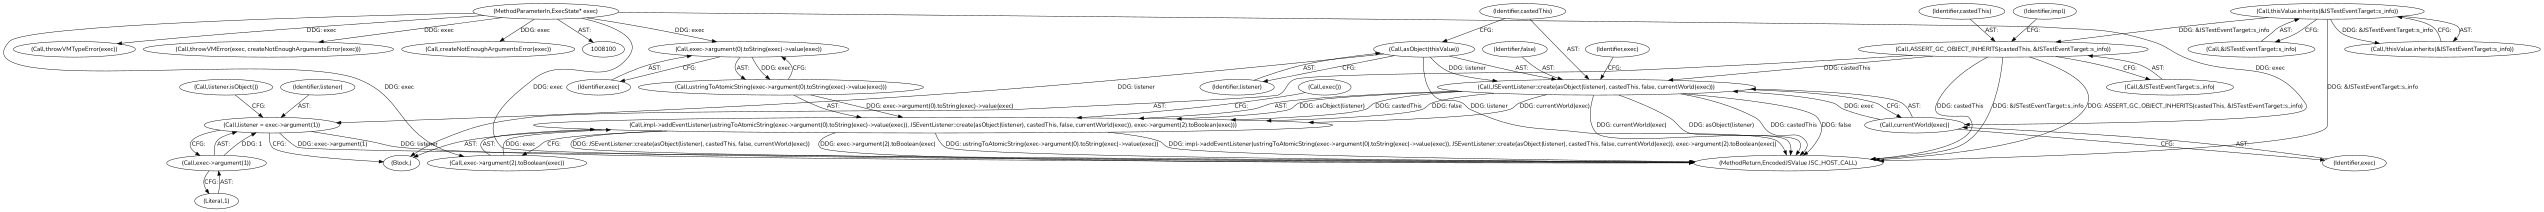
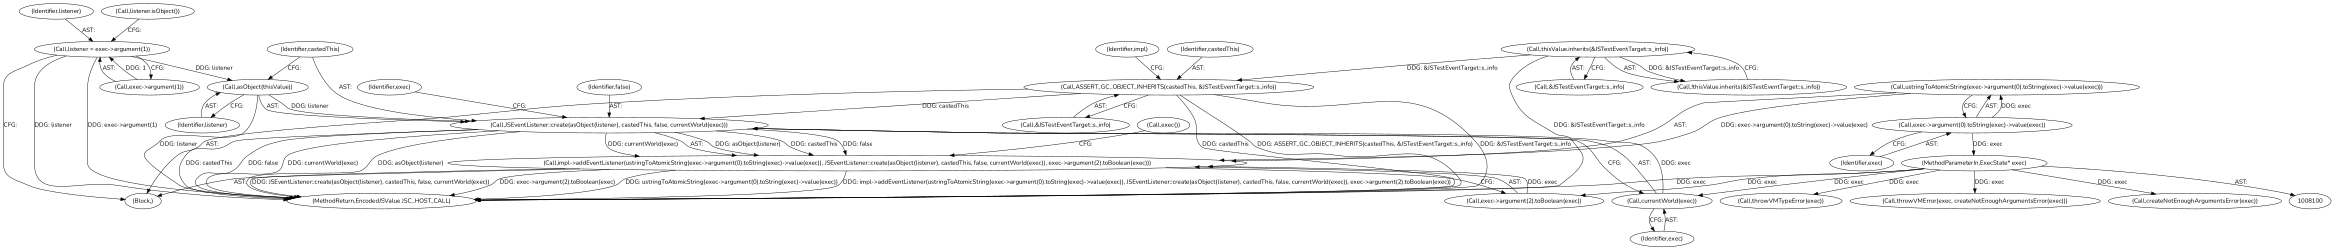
edge "(MethodParameterIn,ExecState* exec)" -> "(Call,exec->argument(0).toString(exec)->value(exec))": reversed
edge "(Call,asObject(thisValue))" -> "(Call,listener = exec->argument(1))": reversed
node "(Literal,1)": removed
